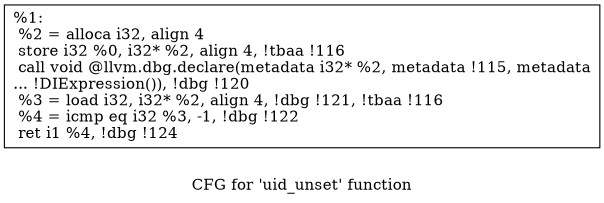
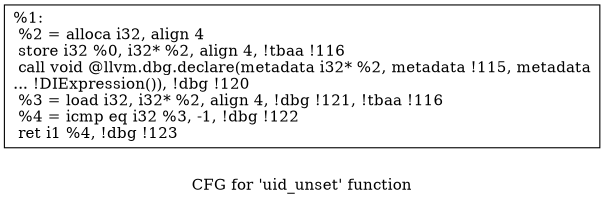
node "%1:": text "ret i1 %4, !dbg !124" -> "ret i1 %4, !dbg !123"
